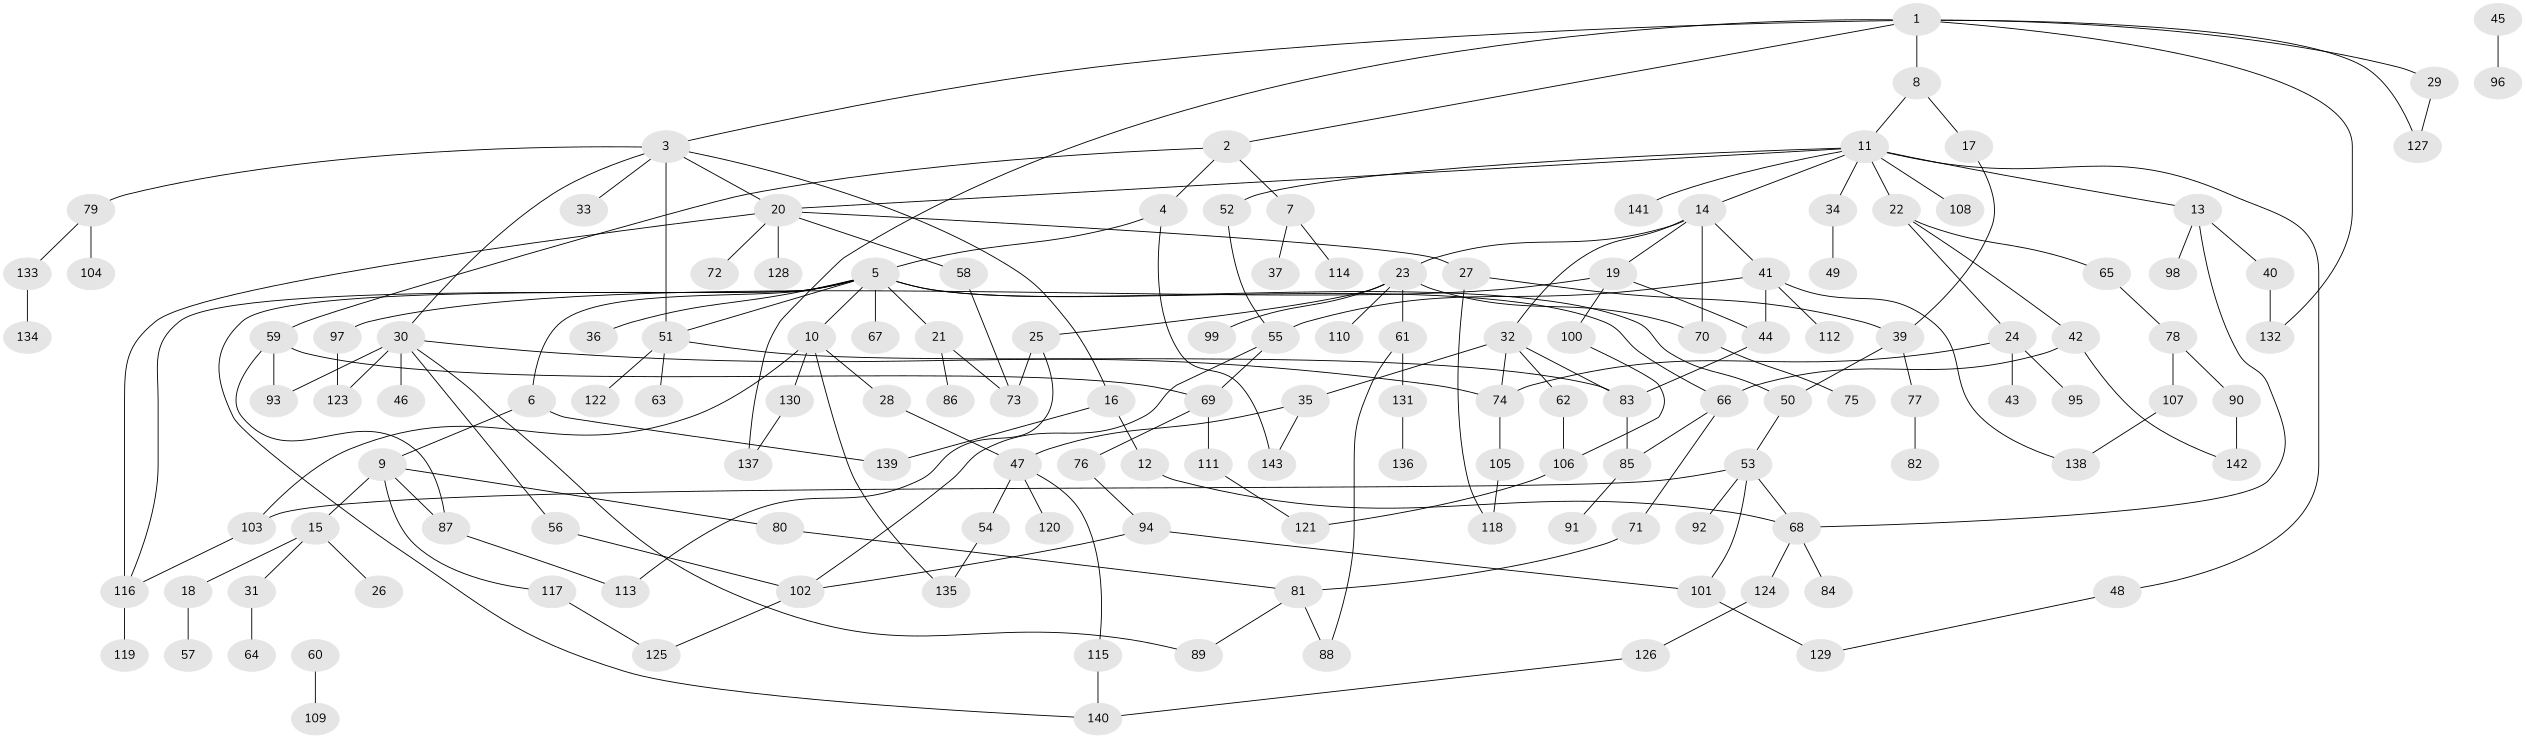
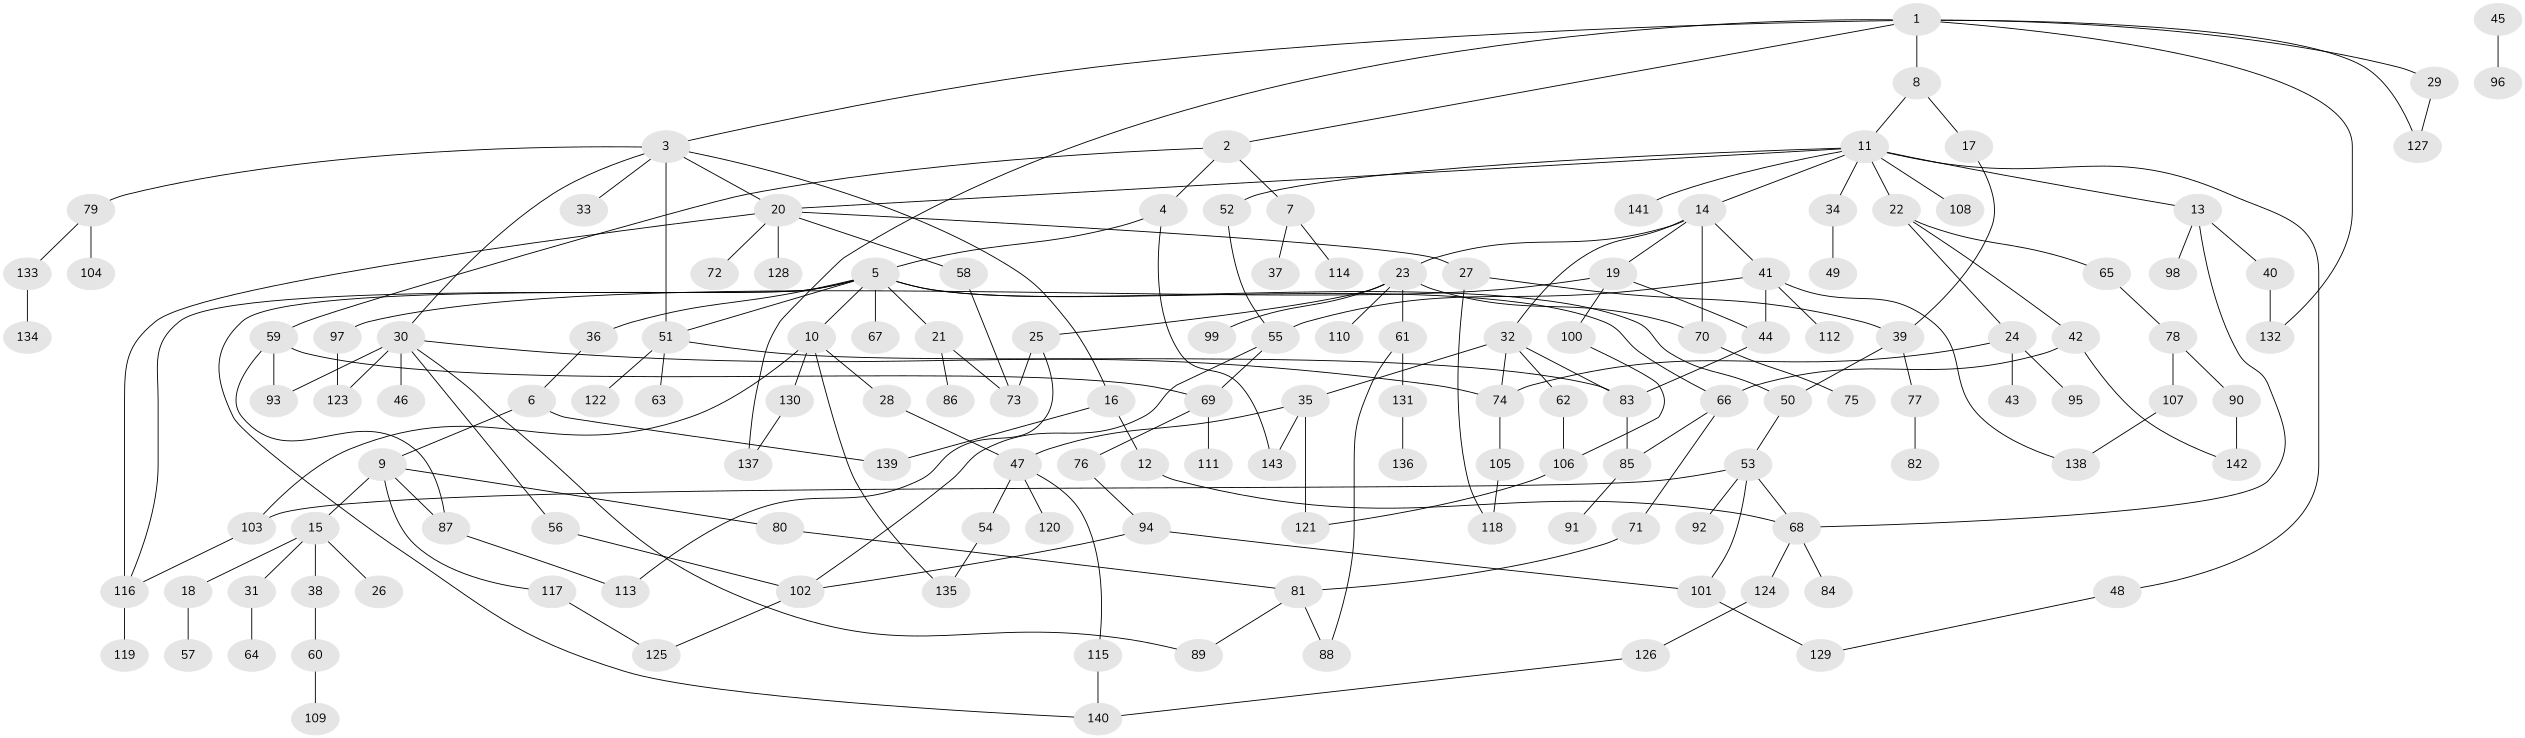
edge "5" -- "6": now "36" -- "6"
edge "111" -- "121": now "35" -- "121"
node "38": added
